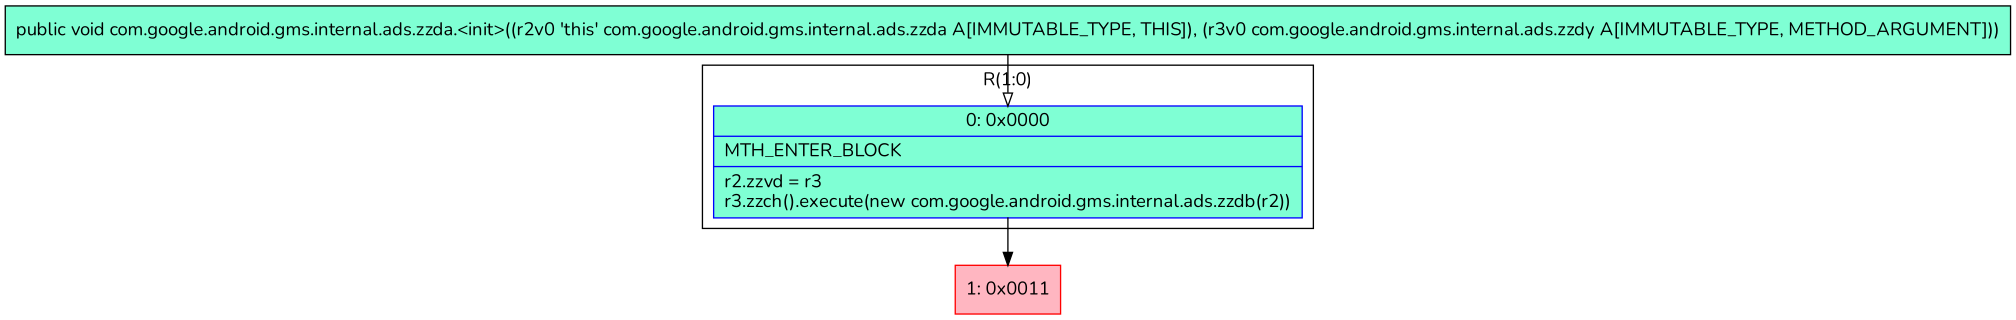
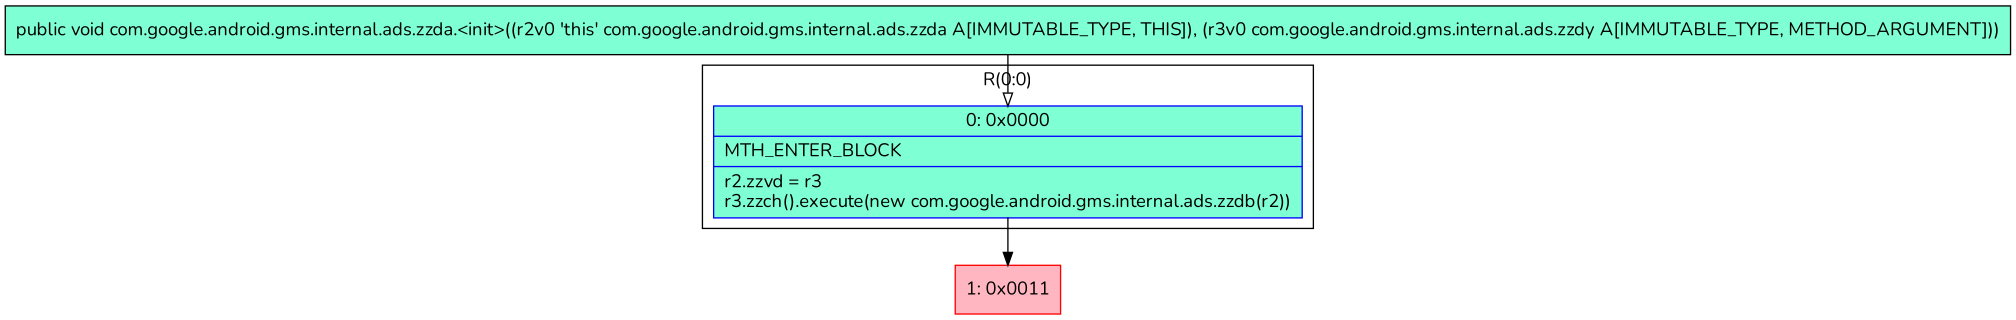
cluster "R(1:0)": label "R(1:0)" -> "R(0:0)"
